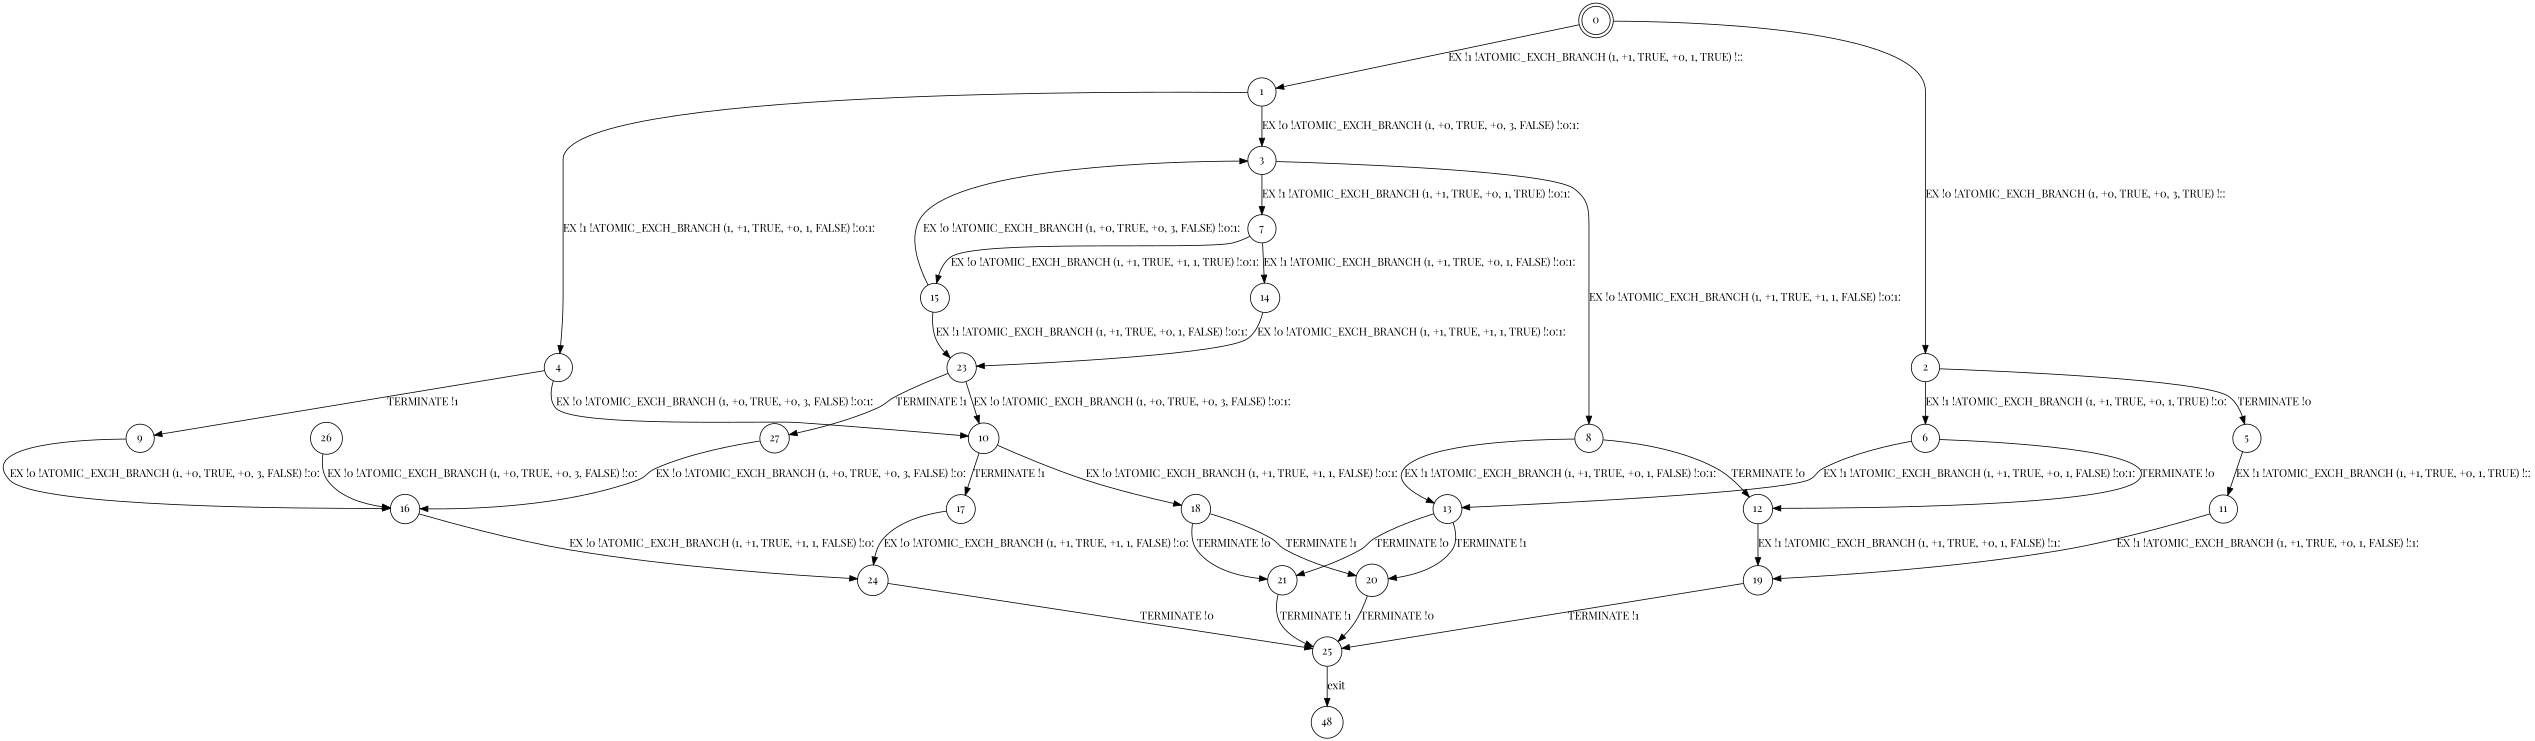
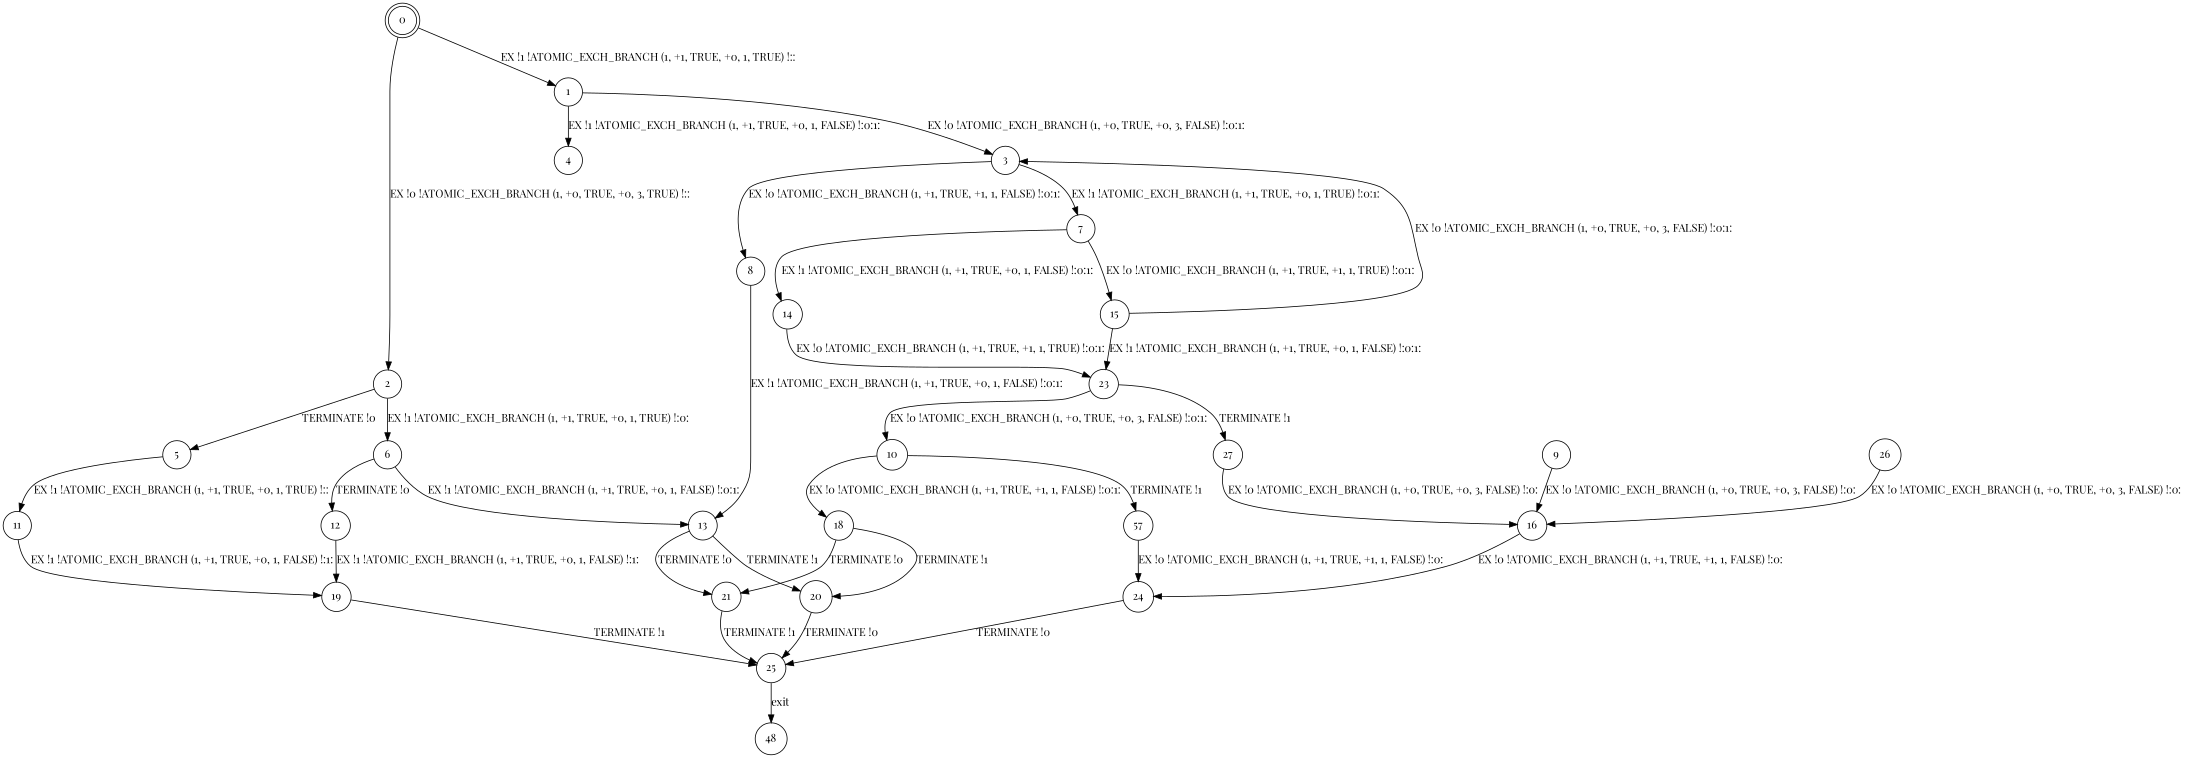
edge "4" -> "9": removed, label "TERMINATE !1"
edge "4" -> "10": removed, label "EX !0 !ATOMIC_EXCH_BRANCH (1, +0, TRUE, +0, 3, FALSE) !:0:1:"
edge "8" -> "12": removed, label "TERMINATE !0"
node "17": label "17" -> "57"
